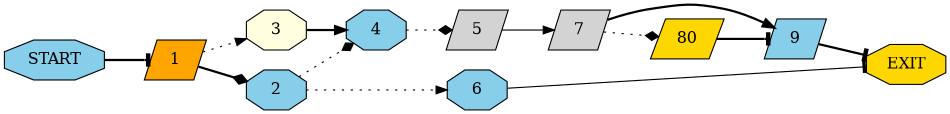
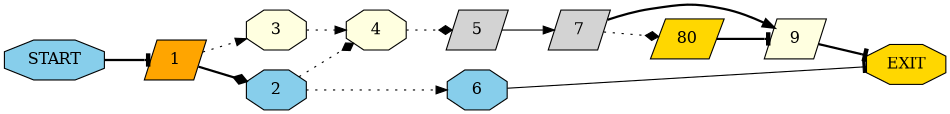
edge "3" -> "4": style bold -> dotted
node "4": fillcolor skyblue -> lightyellow
node "9": fillcolor skyblue -> lightyellow
